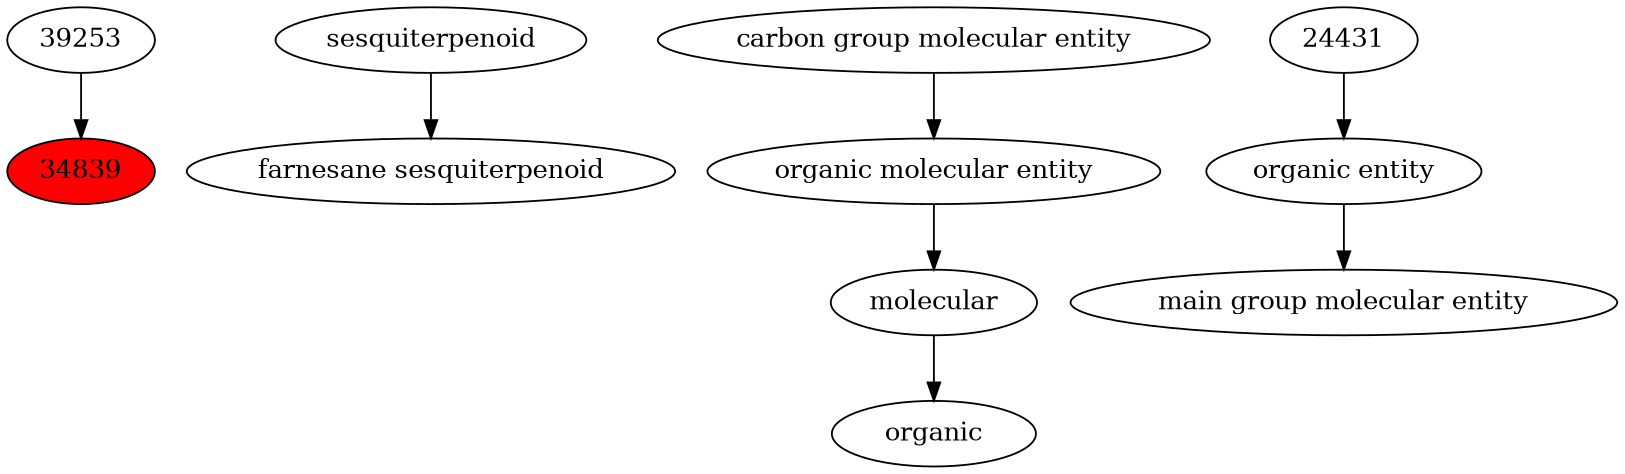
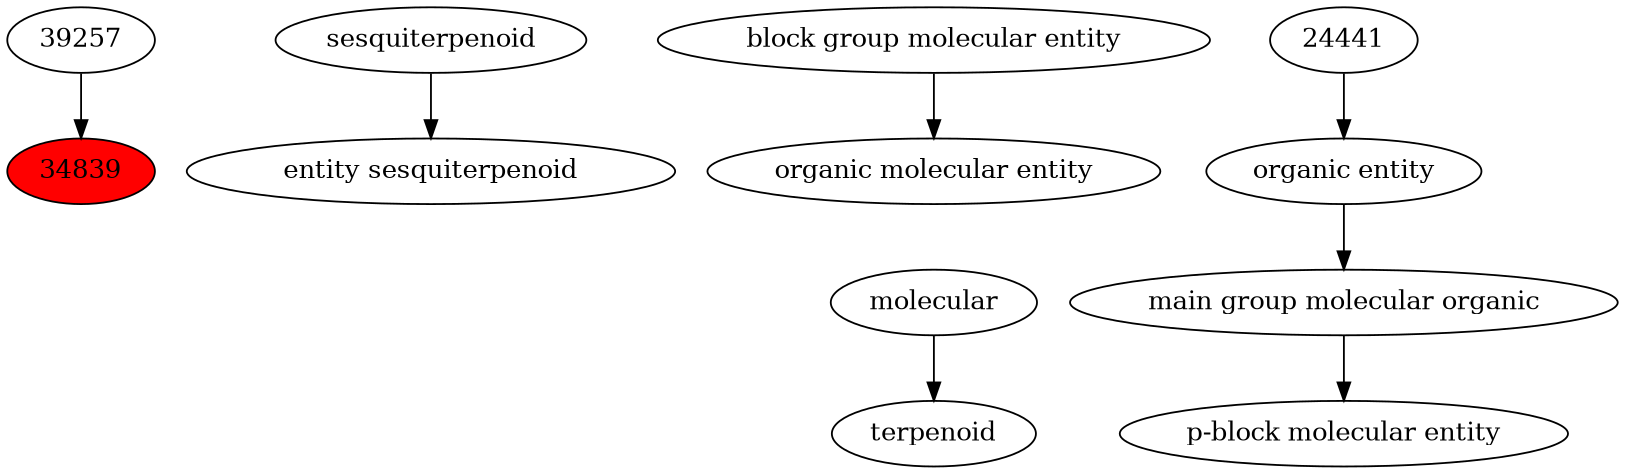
node "39253": label "39253" -> "39257"
node "carbon group molecular entity": label "carbon group molecular entity" -> "block group molecular entity"
node "24431": label "24431" -> "24441"
node "farnesane sesquiterpenoid": label "farnesane sesquiterpenoid" -> "entity sesquiterpenoid"
edge "organic molecular entity" -> "molecular": removed
node "main group molecular entity": label "main group molecular entity" -> "main group molecular organic"
node "organic": label "organic" -> "terpenoid"
node "p-block molecular entity": added
